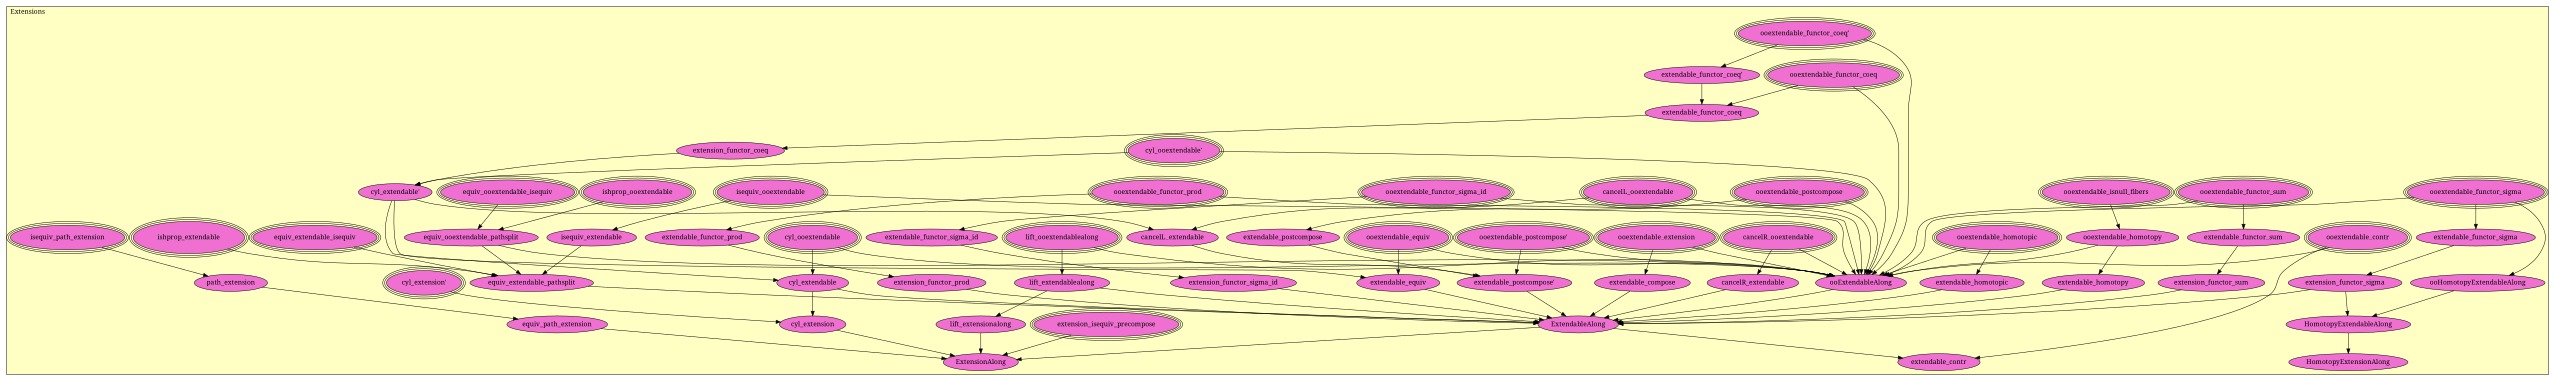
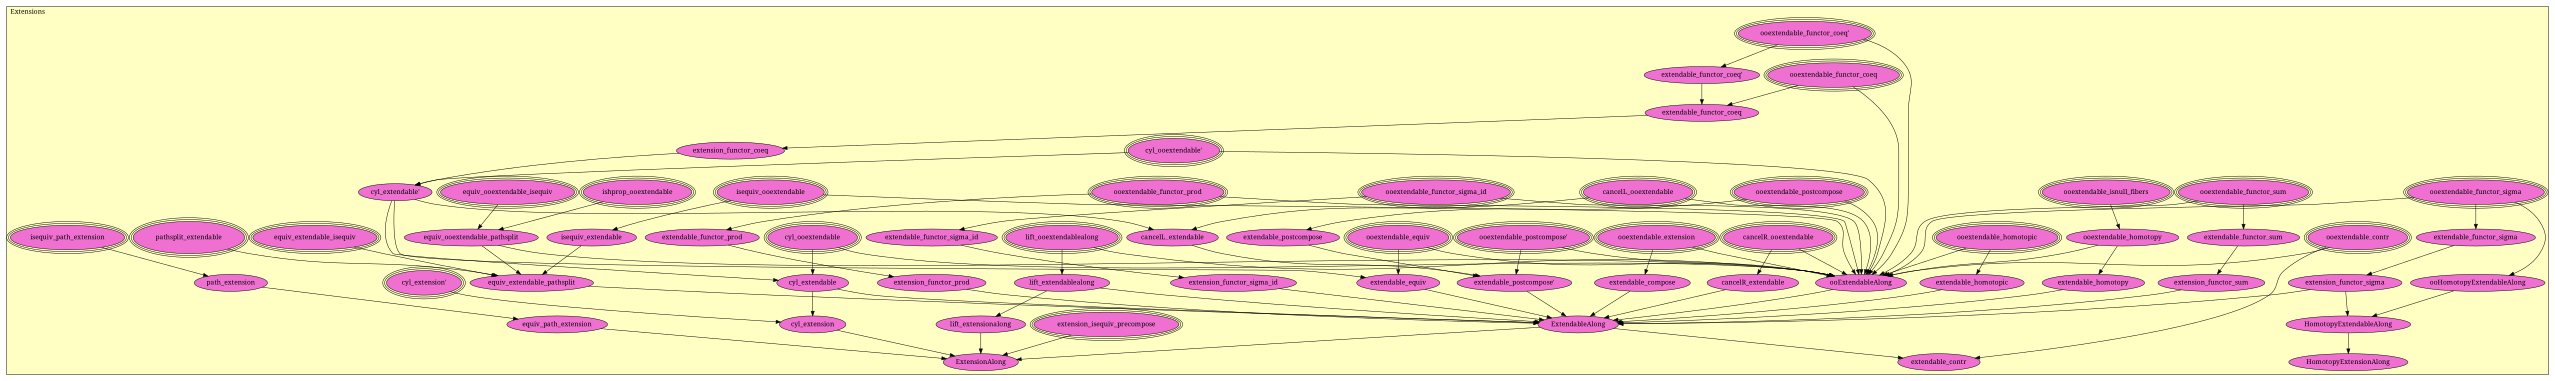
node "ishprop_extendable": label "ishprop_extendable" -> "pathsplit_extendable"
